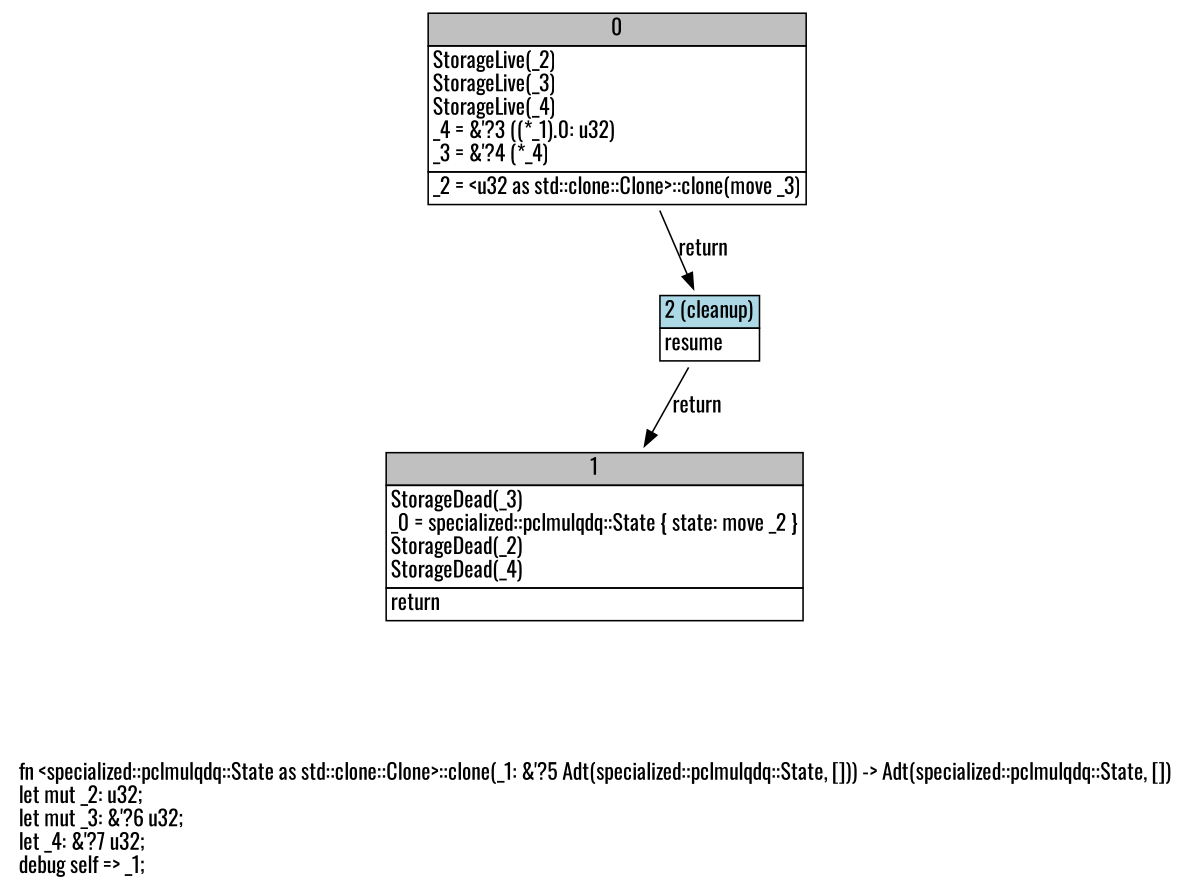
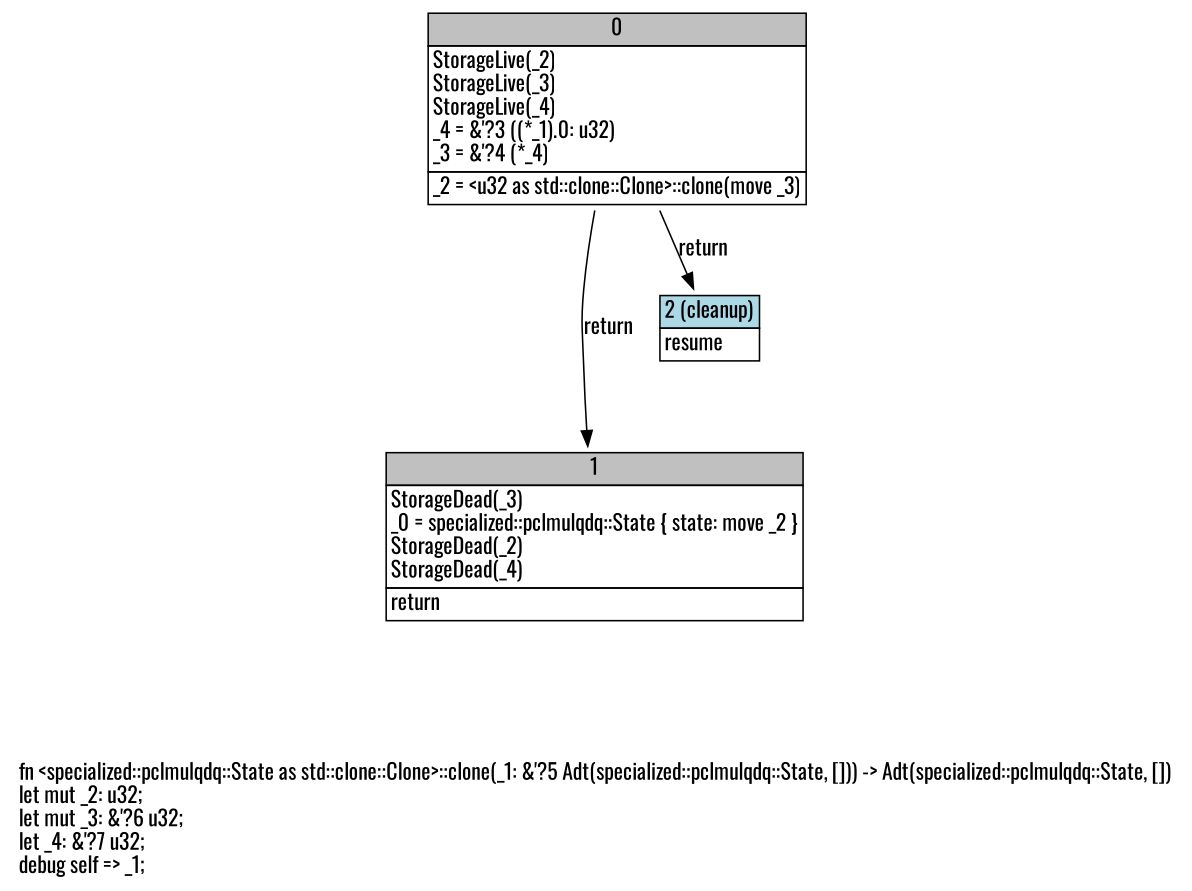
edge "2 (cleanup)" -> "1": now "0" -> "1"
